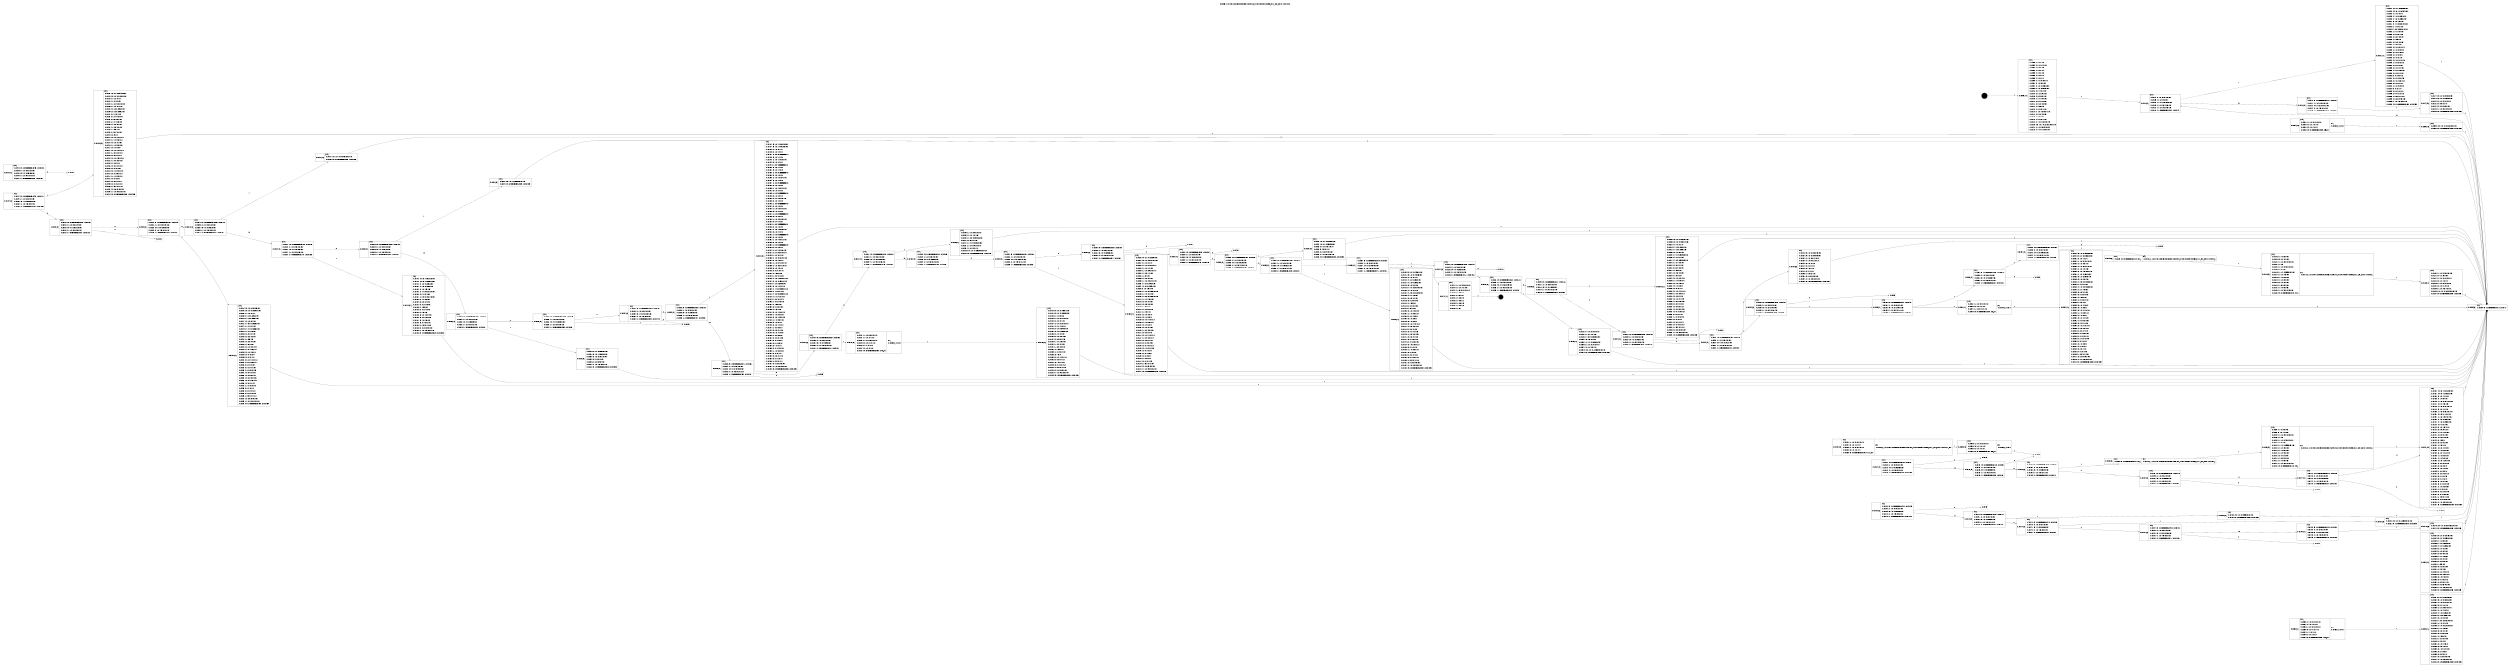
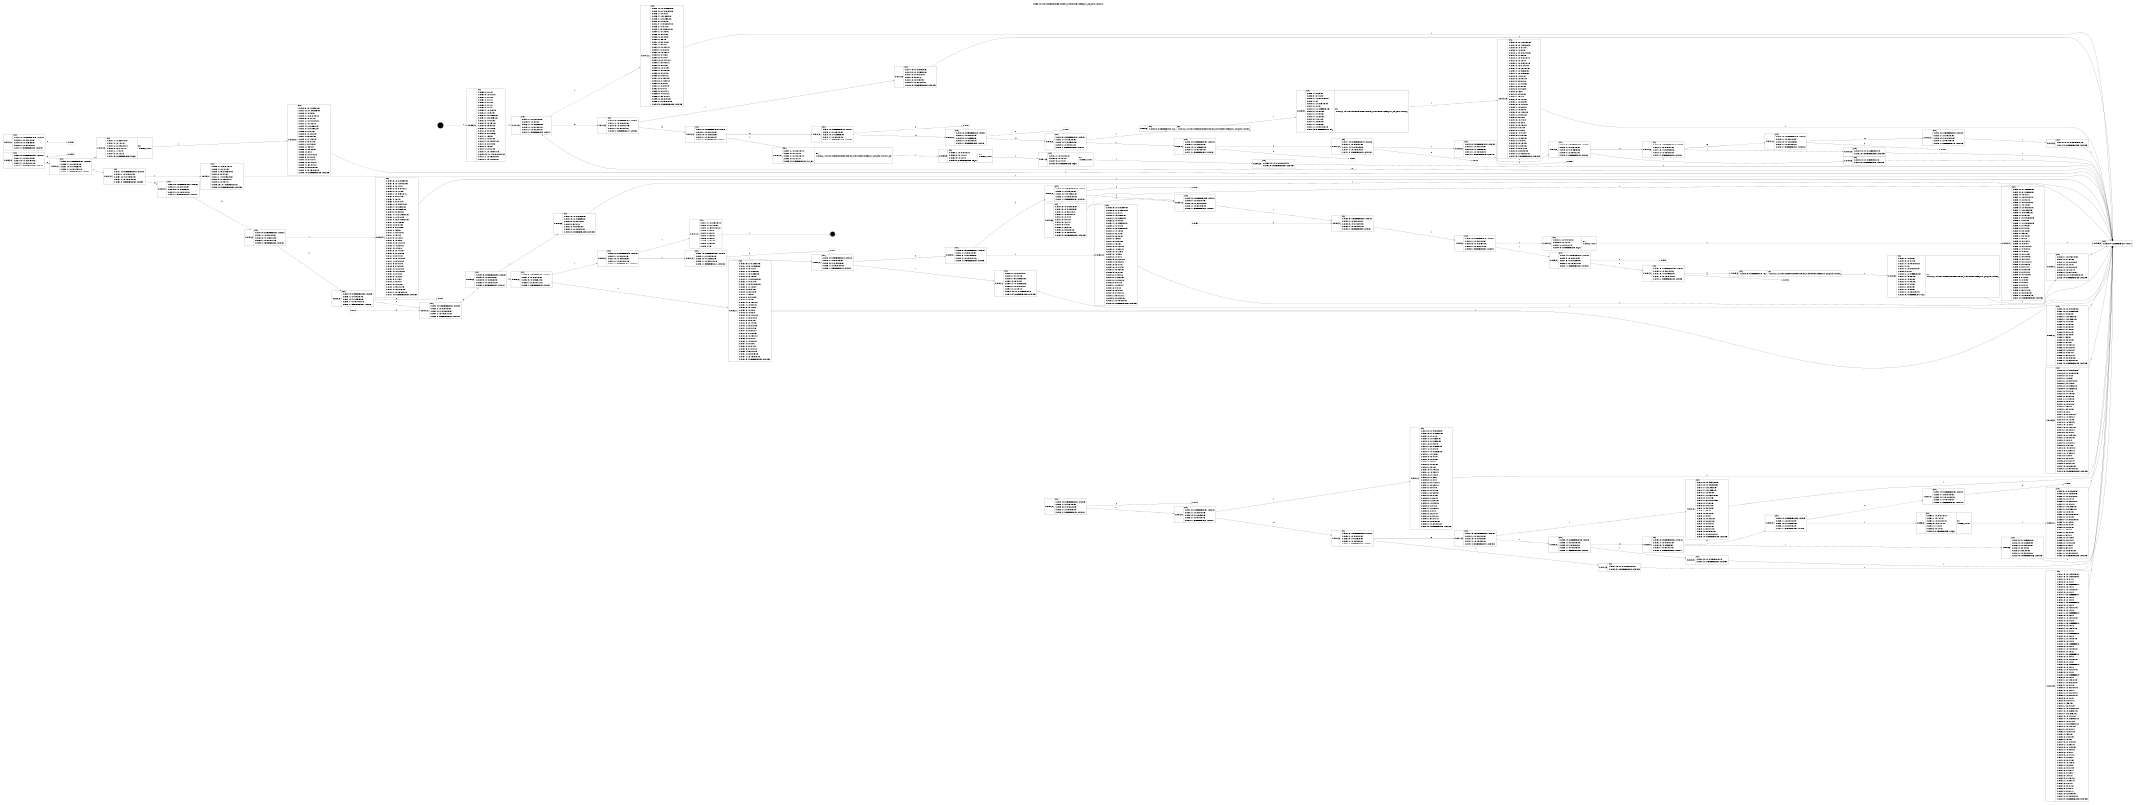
node "0x40168b [28]": added
node "0x4017f7 [28]": removed
edge "0x4019b7 [28]" -> "0x402789": reversed
edge "0x401a97 [28]" -> "0x401b2d [53]": reversed
edge "0x401ab3 [28]" -> "0x4025cc": reversed
node "0x4018f3 [28]": removed
edge "0x4018bb [28]" -> "0x402859": now "0x4018bb [28]" -> "0x401fe0 [29]"
edge "0x402535 [15]" -> "0x401cd0": now "0x402535 [15]" -> "0x402544 [15]"
edge "0x401717 [28]" -> "0x402131 [165]": now "0x401717 [28]" -> "0x401733 [28]"
